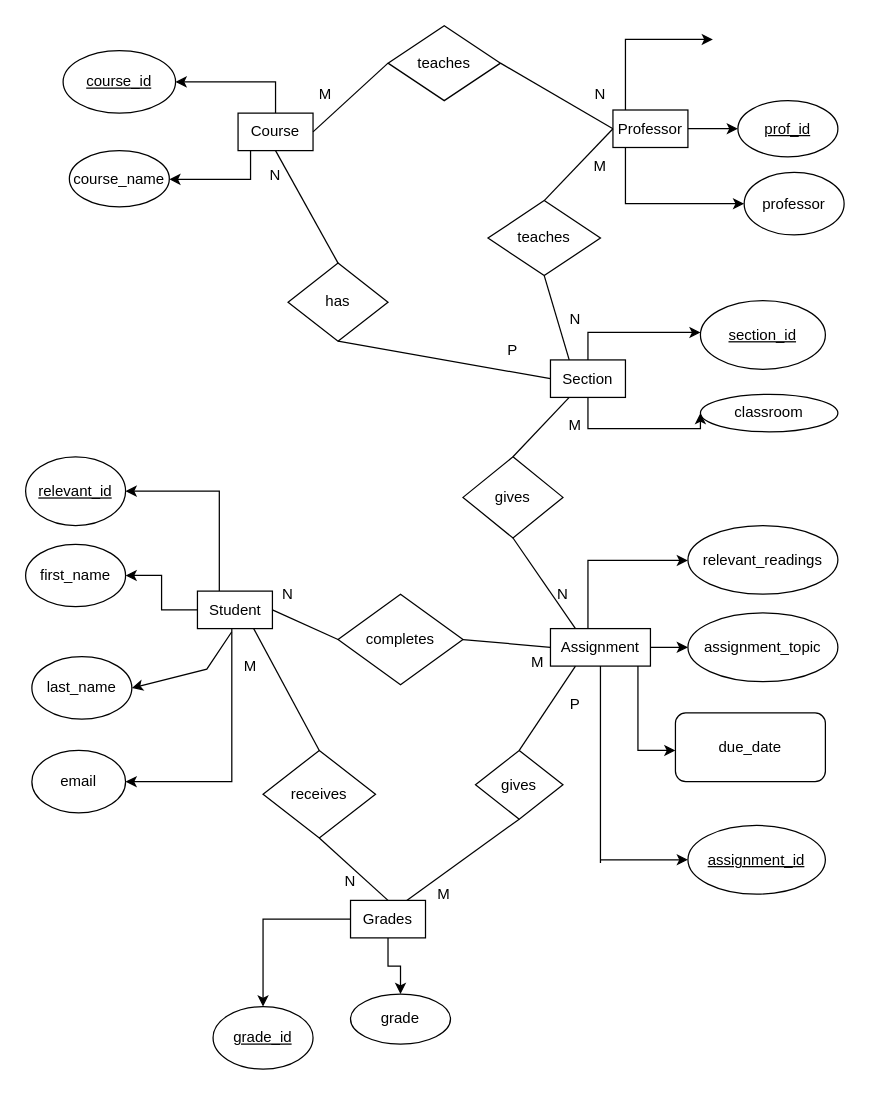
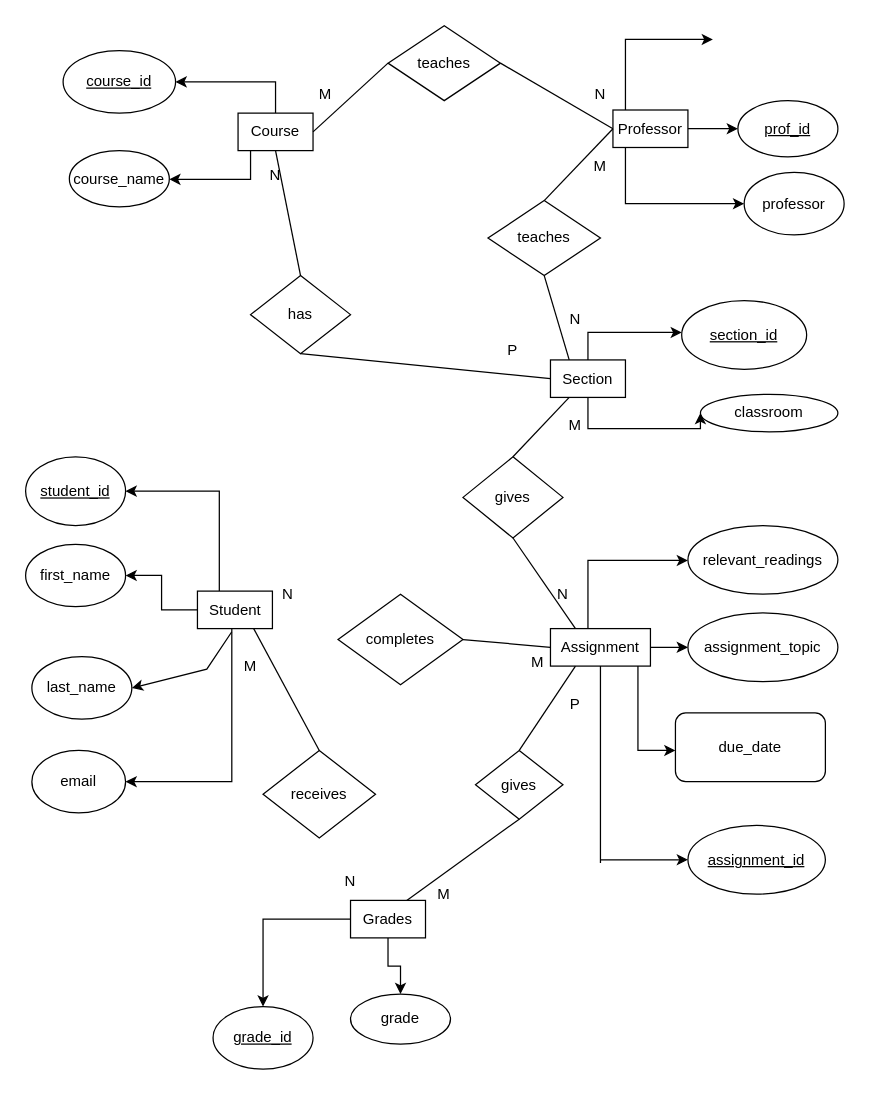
node "has": moved (338, 302) -> (301, 315)
node "section_id": moved (763, 335) -> (744, 335)
node "relevant_id": label "relevant_id" -> "student_id"
edge "Student" -- "completes": removed
edge "receives" -- "Grades": removed
